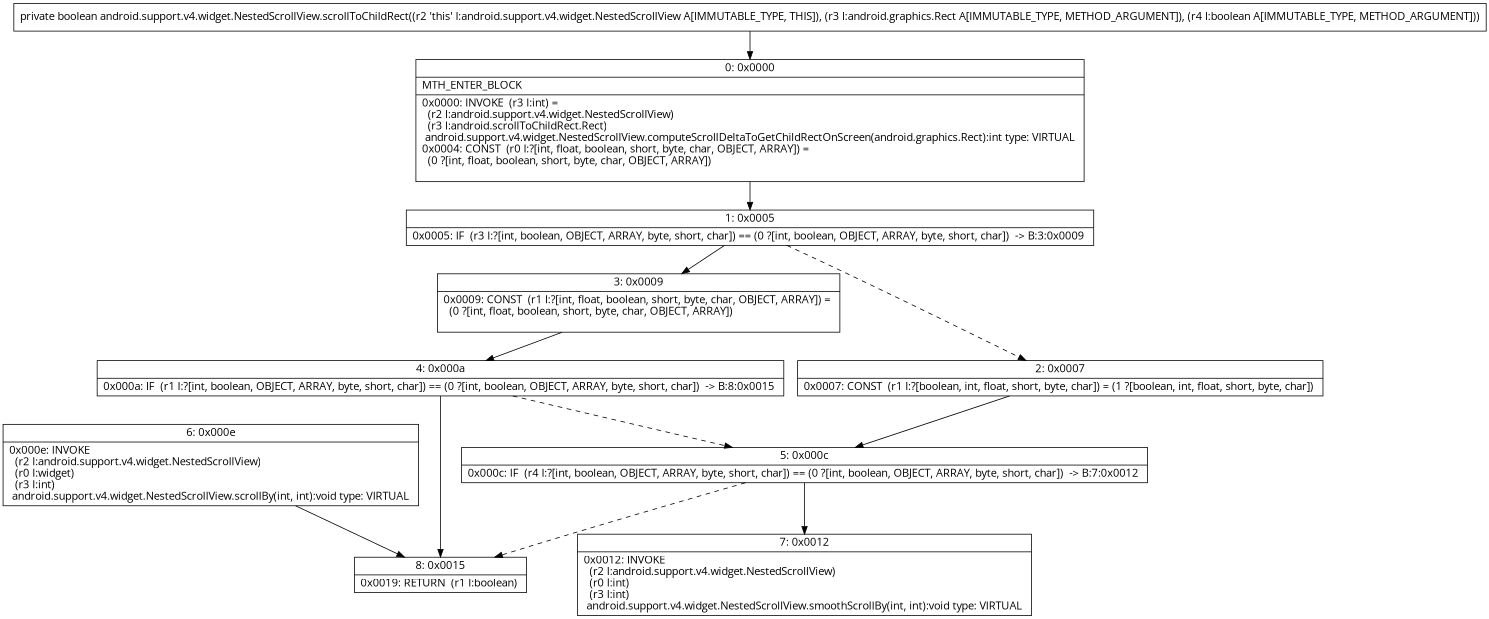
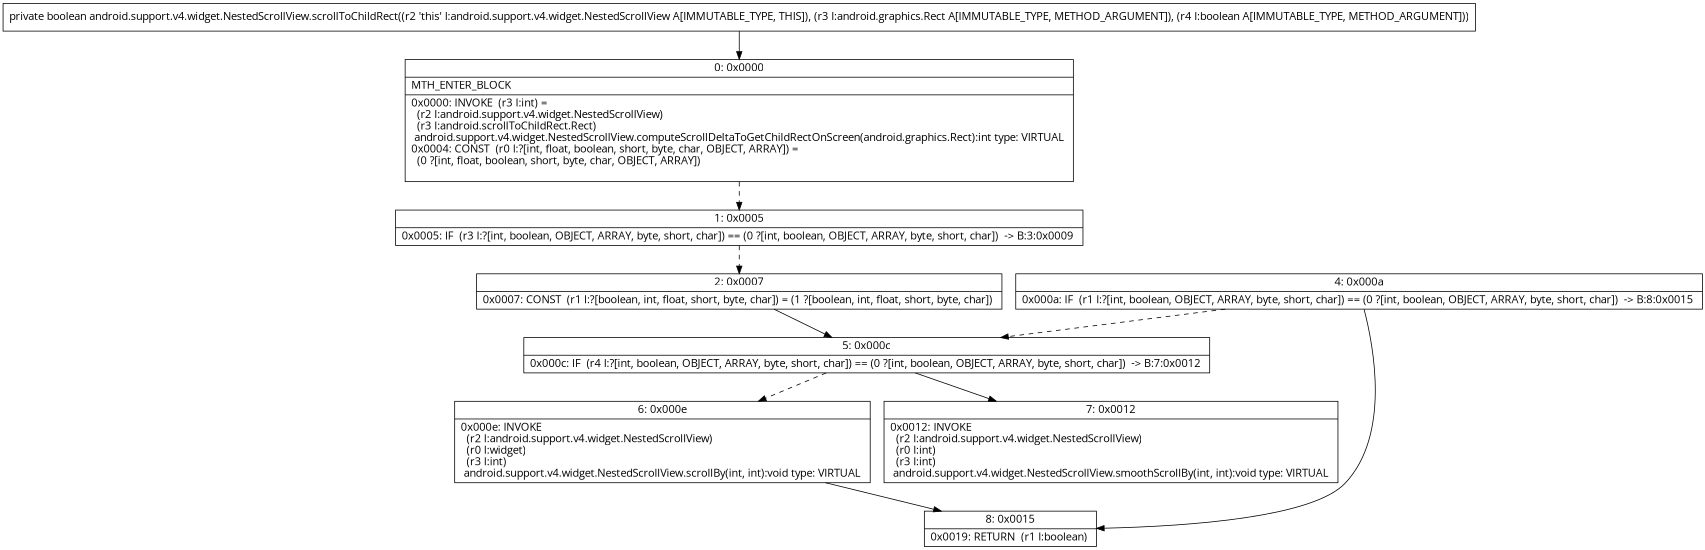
edge "0: 0x0000" -> "1: 0x0005": style solid -> dashed
node "3: 0x0009": removed
edge "5: 0x000c" -> "8: 0x0015": now "5: 0x000c" -> "6: 0x000e"
